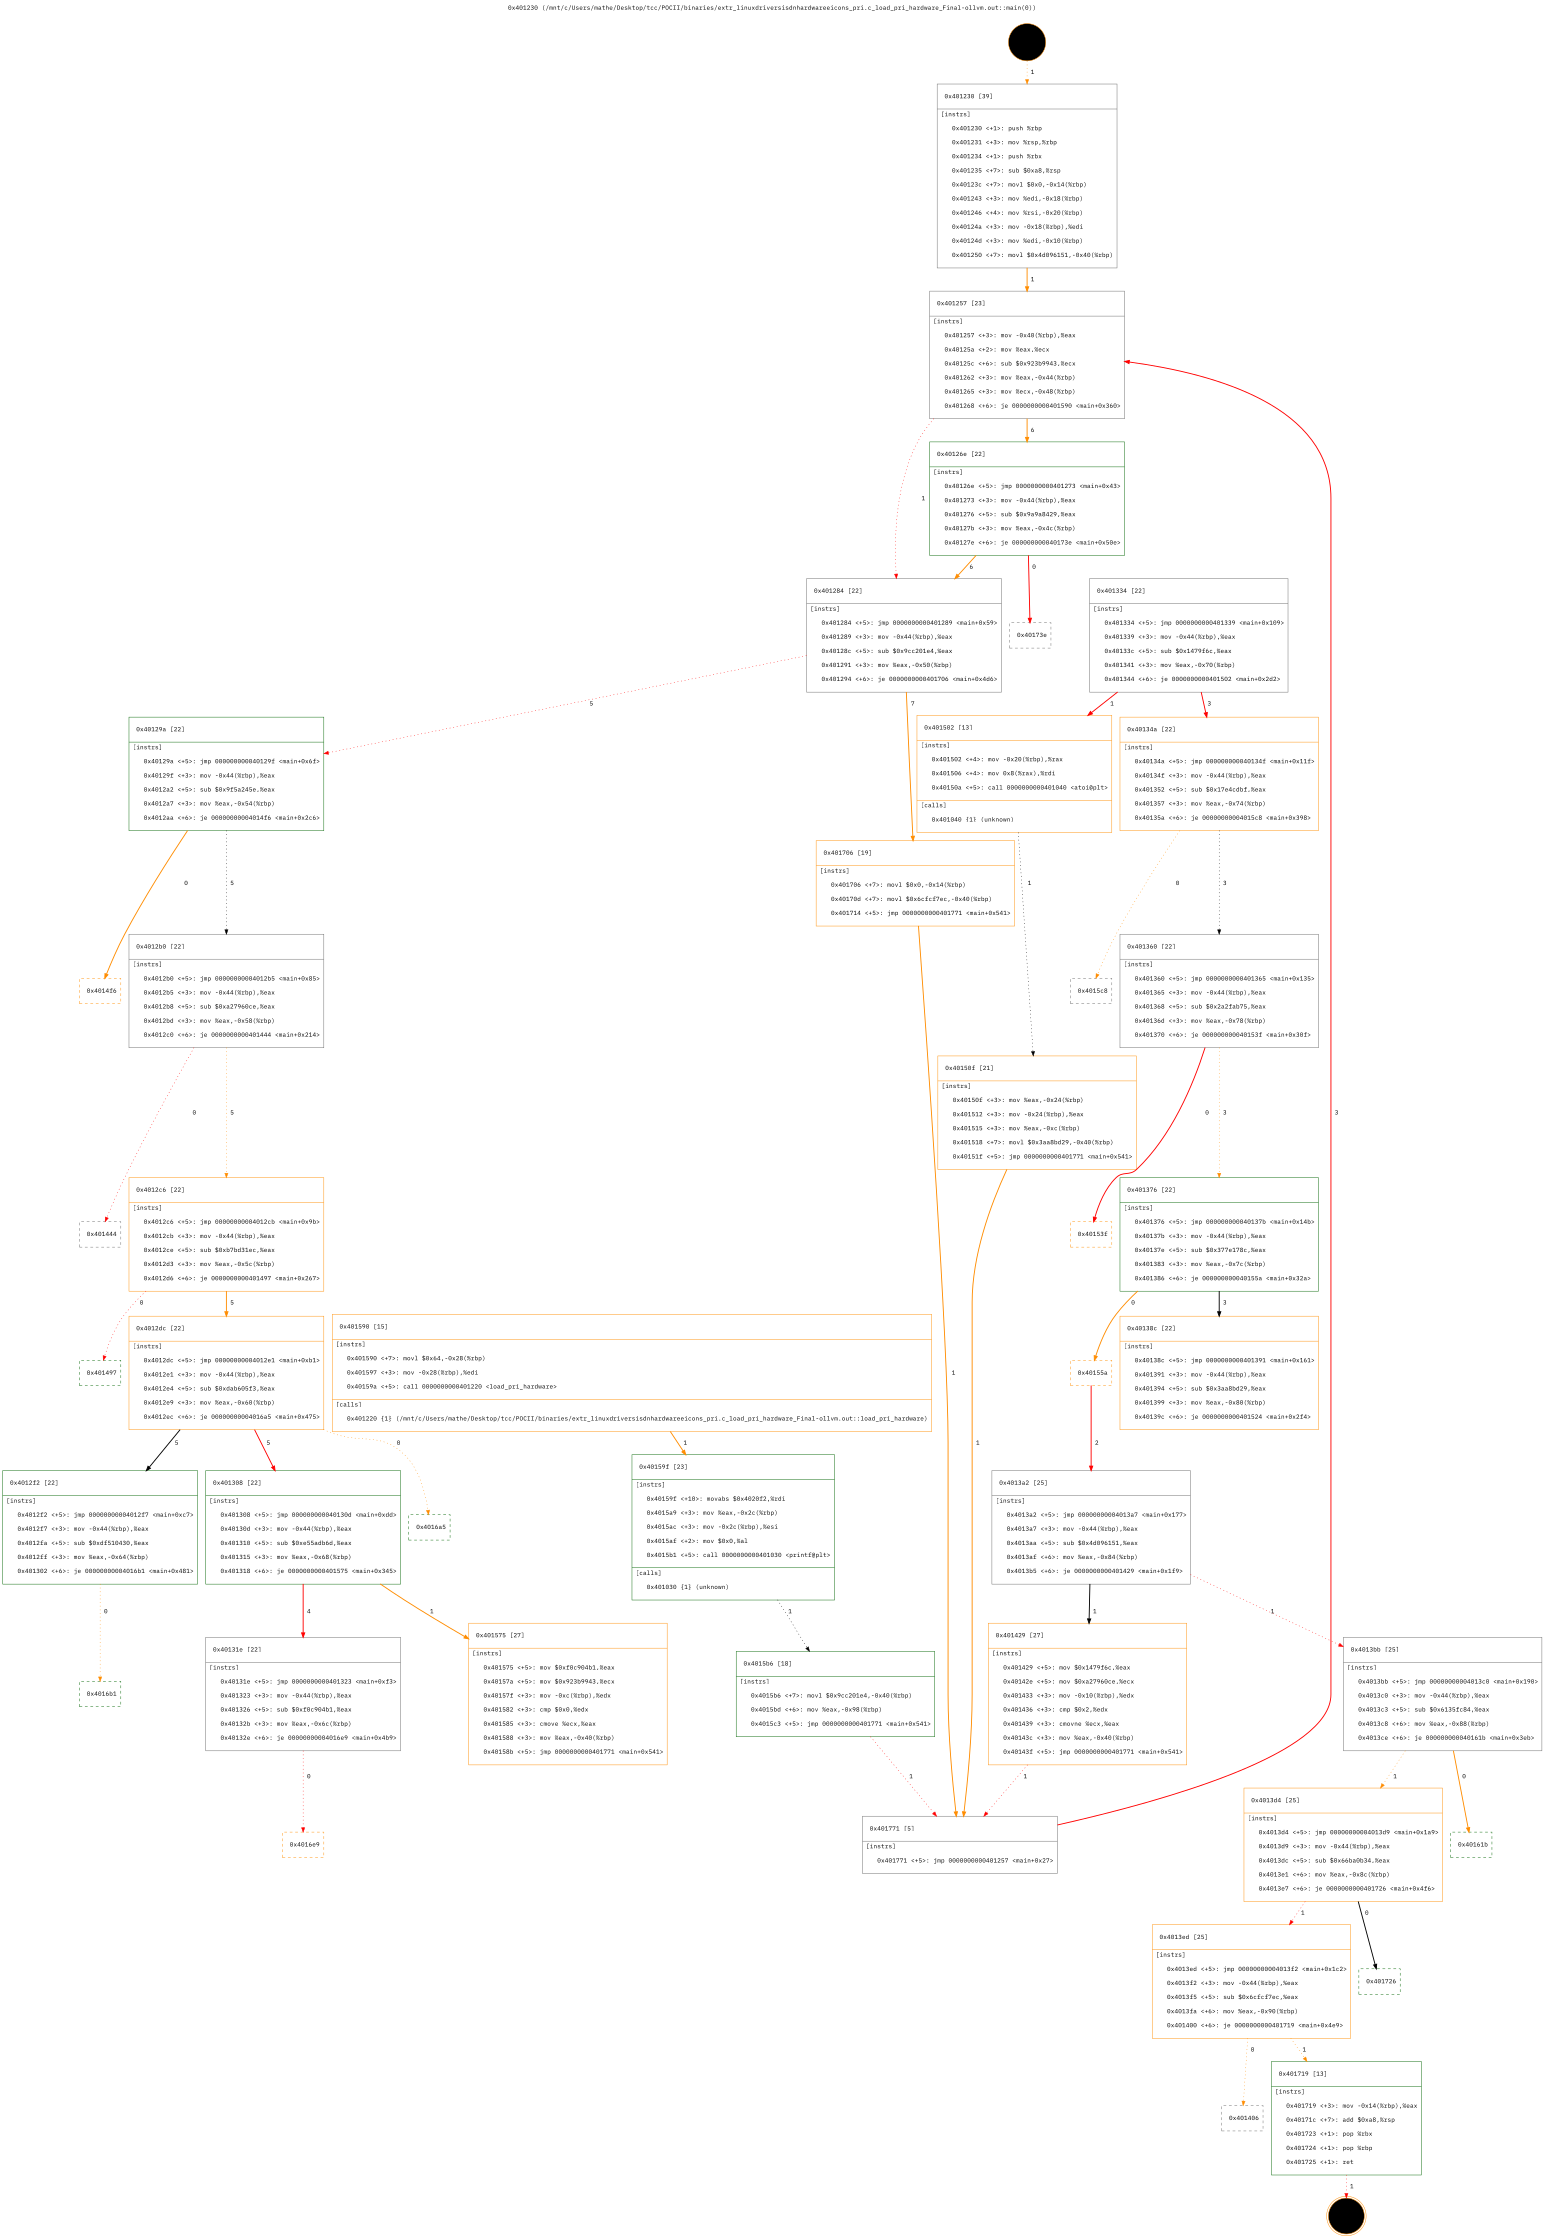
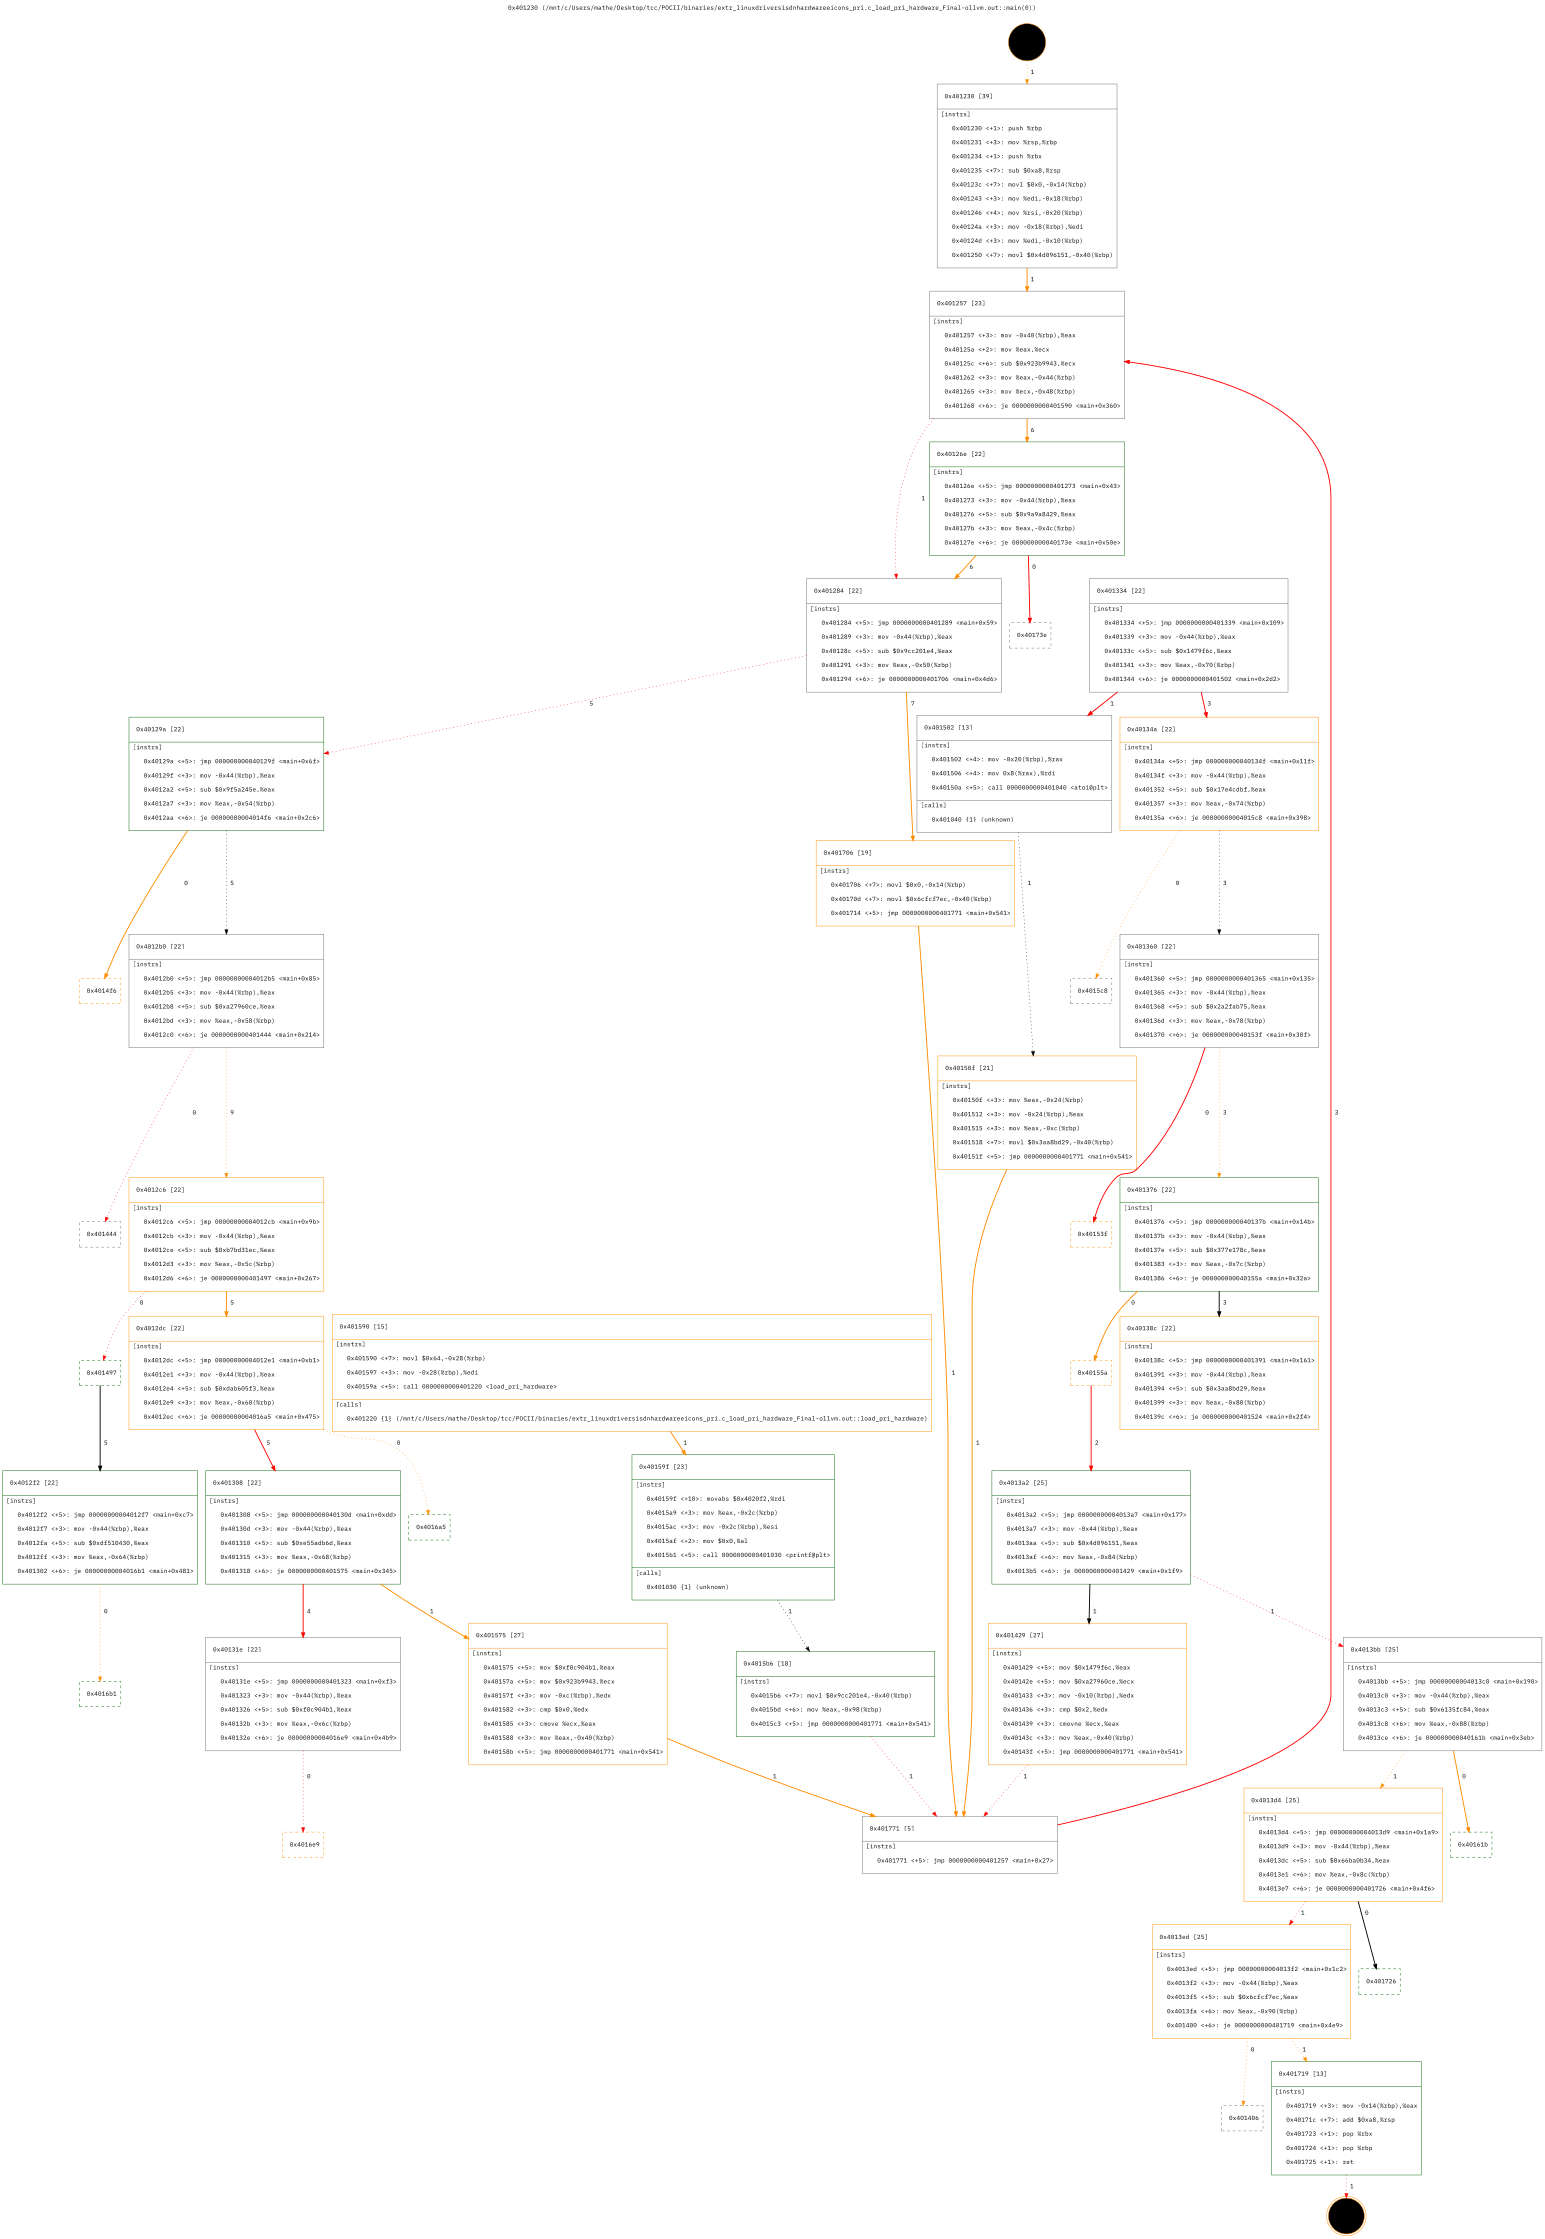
node "0x401502 [13]": color darkorange -> gray40
edge "0x4012b0 [22]" -> "0x4012c6 [22]": label " 5" -> " 9"
edge "0x4012dc [22]" -> "0x4012f2 [22]": now "0x401497" -> "0x4012f2 [22]"
node "0x4013a2 [25]": color gray40 -> darkgreen
edge "0x401575 [27]" -> "0x401771 [5]": added, label "1"
